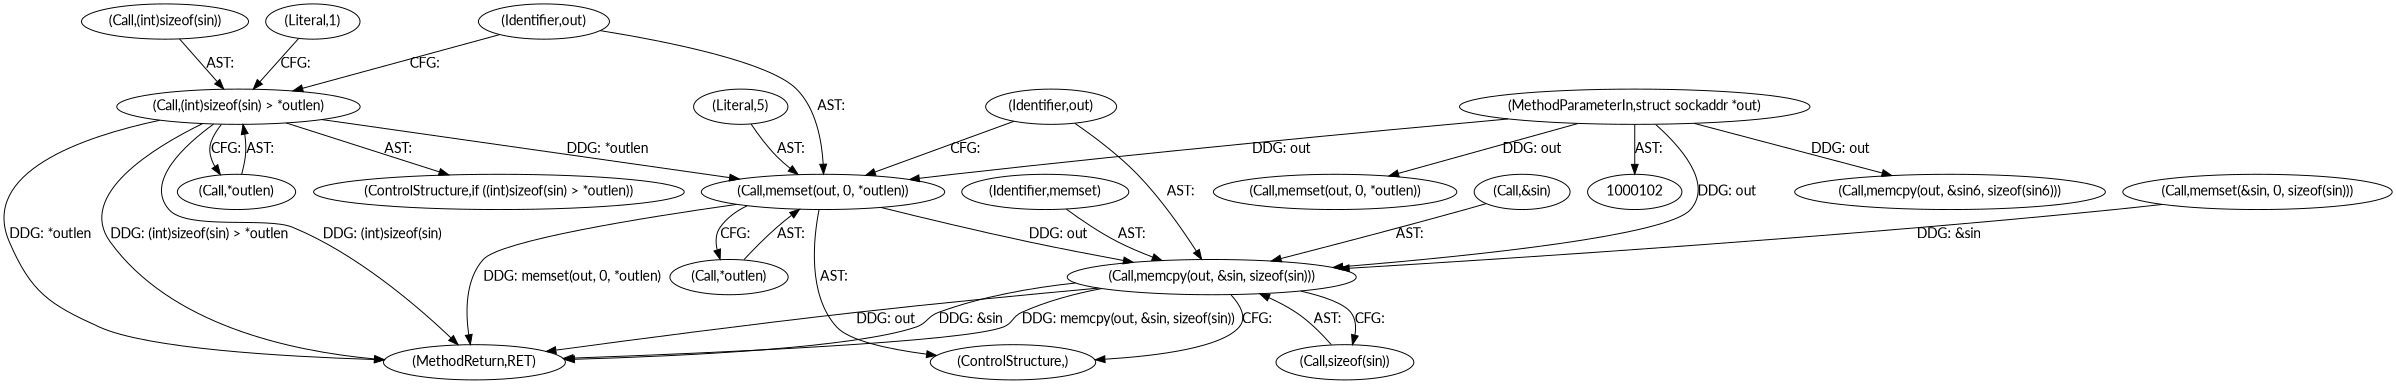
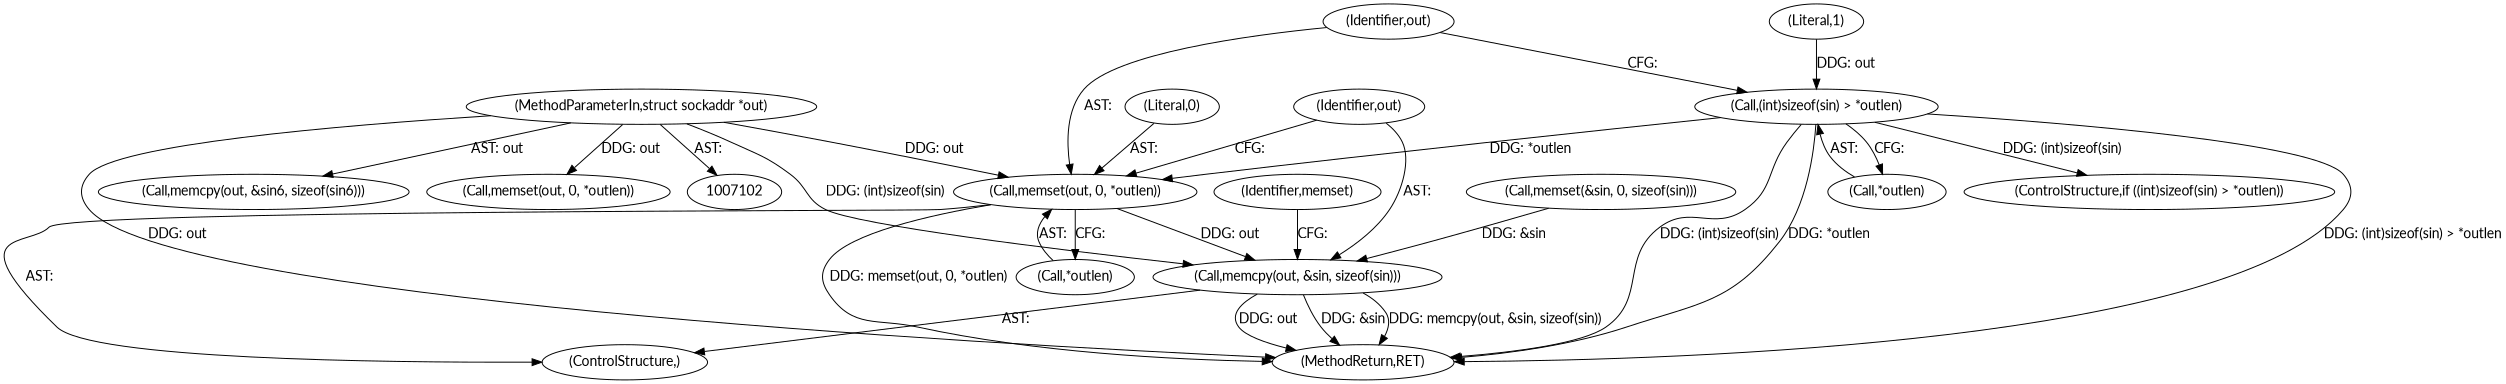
node "(Call,(int)sizeof(sin))": removed
edge "(Literal,1)" -> "(Call,(int)sizeof(sin) > *outlen)": label "CFG: " -> "DDG: out"
node "(Literal,5)": label "(Literal,5)" -> "(Literal,0)"
edge "(Call,(int)sizeof(sin) > *outlen)" -> "(ControlStructure,if ((int)sizeof(sin) > *outlen))": label "AST: " -> "DDG: (int)sizeof(sin)"
edge "(MethodParameterIn,struct sockaddr *out)" -> "(Call,memcpy(out, &sin6, sizeof(sin6)))": label "DDG: out" -> "AST: out"
node "(Call,&sin)": removed
node "1000102": label "1000102" -> "1007102"
edge "(MethodParameterIn,struct sockaddr *out)" -> "(Call,memcpy(out, &sin, sizeof(sin)))": label "DDG: out" -> "DDG: (int)sizeof(sin)"
edge "(Identifier,memset)" -> "(Call,memcpy(out, &sin, sizeof(sin)))": label "AST: " -> "CFG: "
edge "(MethodParameterIn,struct sockaddr *out)" -> "(MethodReturn,RET)": added, label "DDG: out"
edge "(Call,memcpy(out, &sin, sizeof(sin)))" -> "(ControlStructure,)": label "CFG: " -> "AST: "
node "(Call,sizeof(sin))": removed
